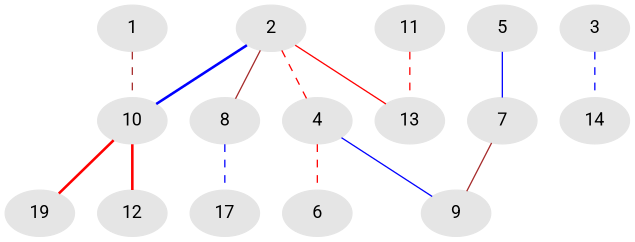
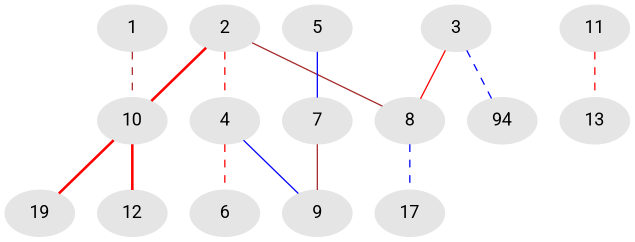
edge "2" -- "10": color blue -> red
edge "2" -- "13": removed
edge "3" -- "8": added
node "14": label "14" -> "94"
